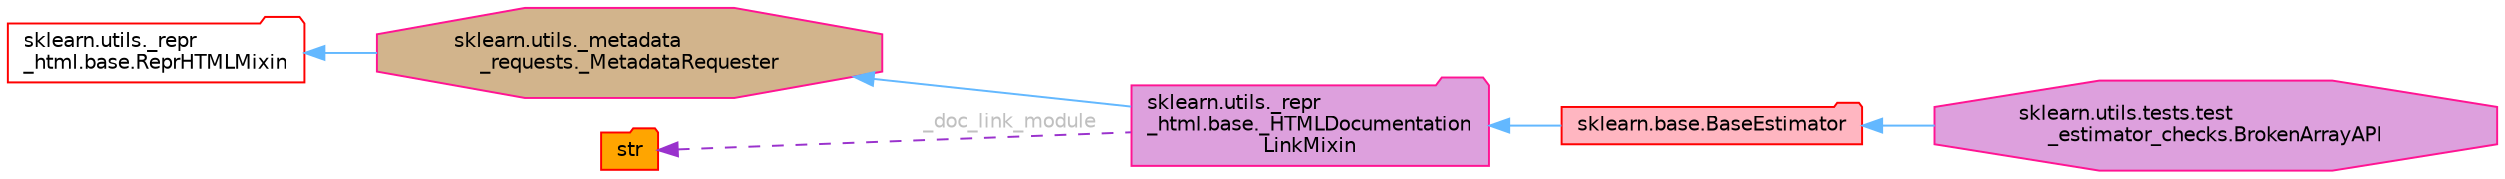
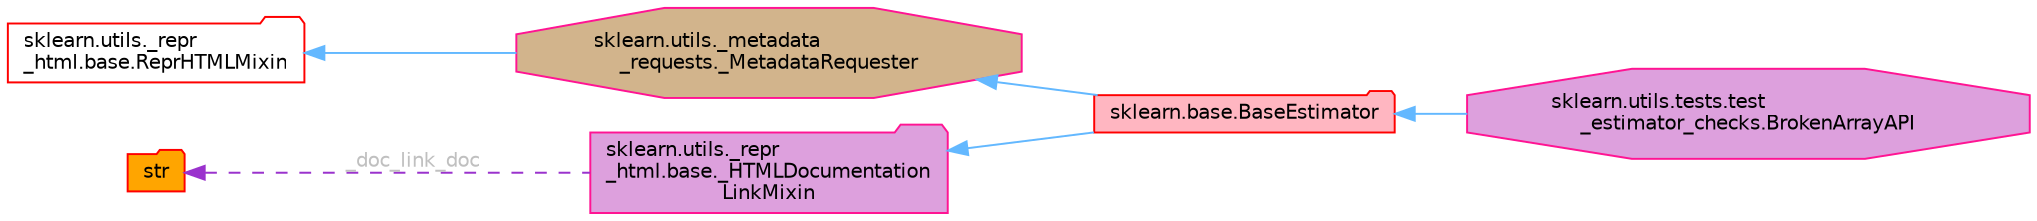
edge "sklearn.utils._repr _html.base._HTMLDocumentation LinkMixin" -> "sklearn.utils._metadata _requests._MetadataRequester": now "sklearn.base.BaseEstimator" -> "sklearn.utils._metadata _requests._MetadataRequester"
edge "sklearn.utils._repr _html.base._HTMLDocumentation LinkMixin" -> "str": label " _doc_link_module" -> " _doc_link_doc"
